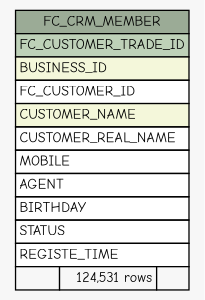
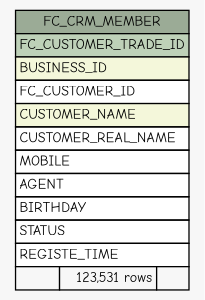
node "FC_CRM_MEMBER": text "124,531 rows" -> "123,531 rows"
